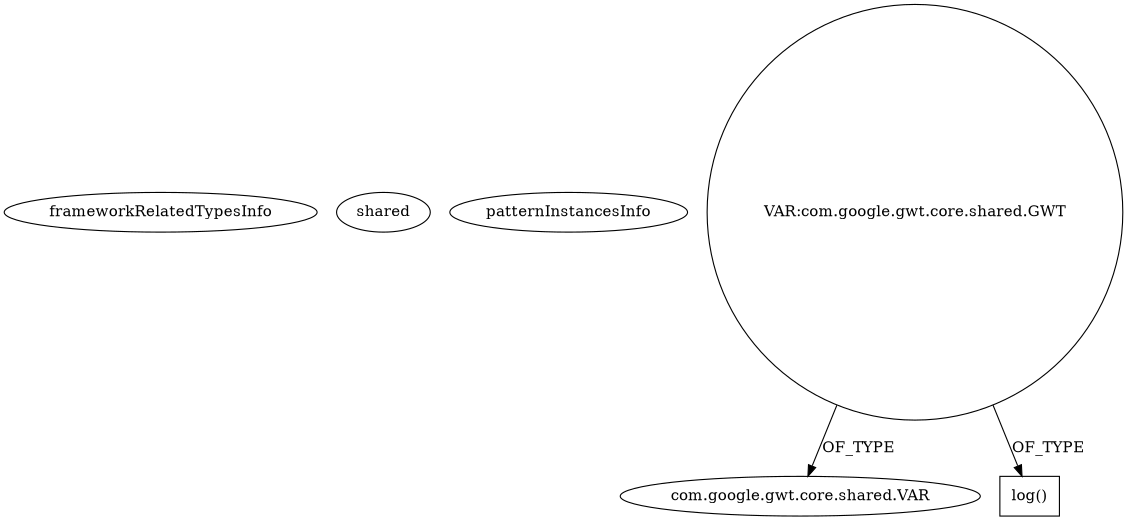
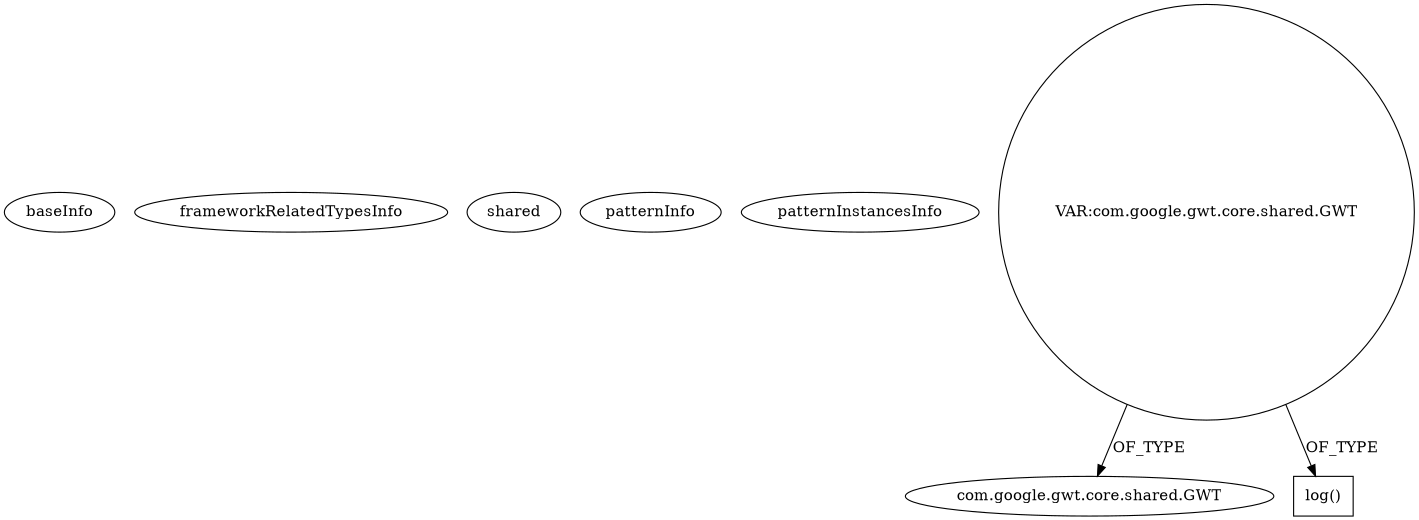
node "baseInfo": added
node "patternInfo": added
node "com.google.gwt.core.shared.VAR": label "com.google.gwt.core.shared.VAR" -> "com.google.gwt.core.shared.GWT"
